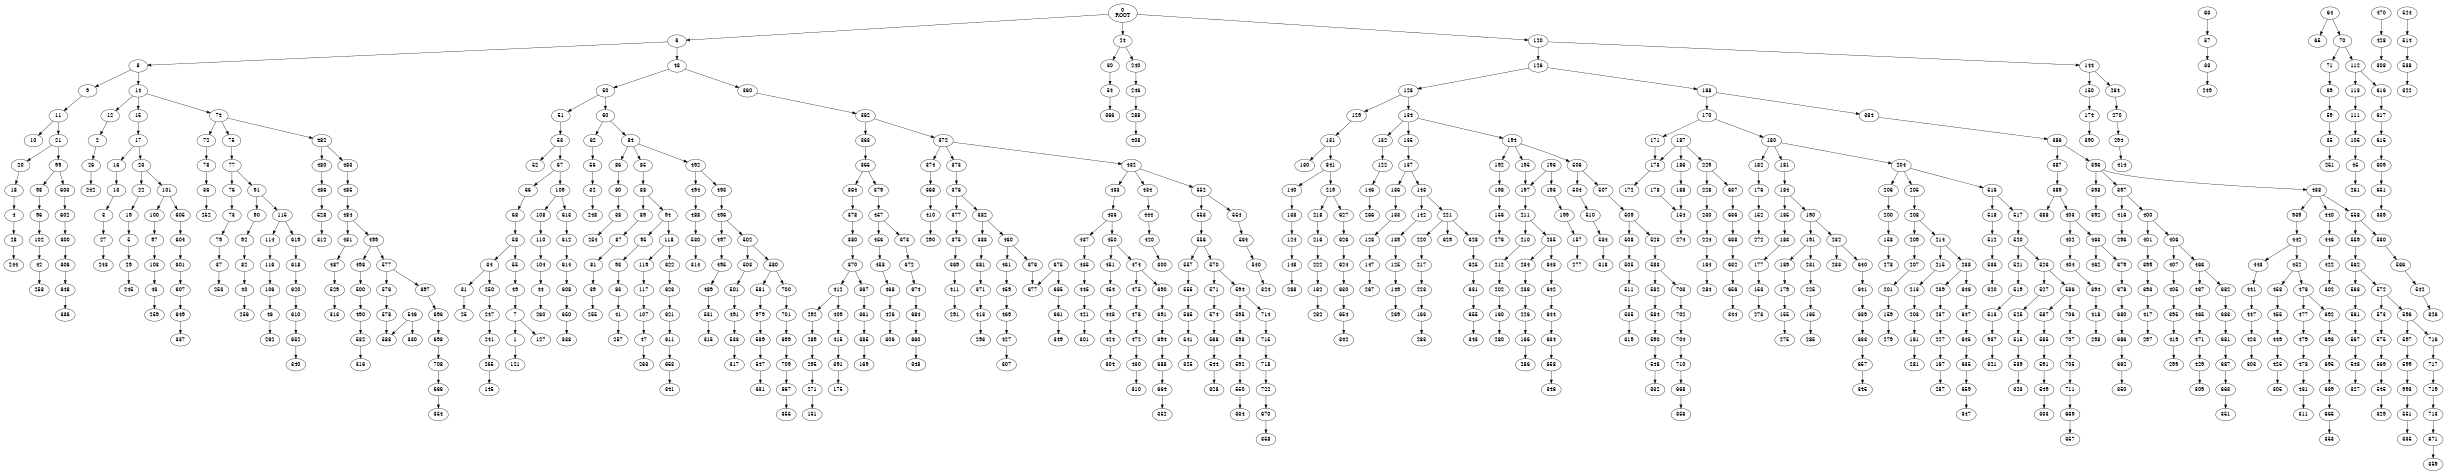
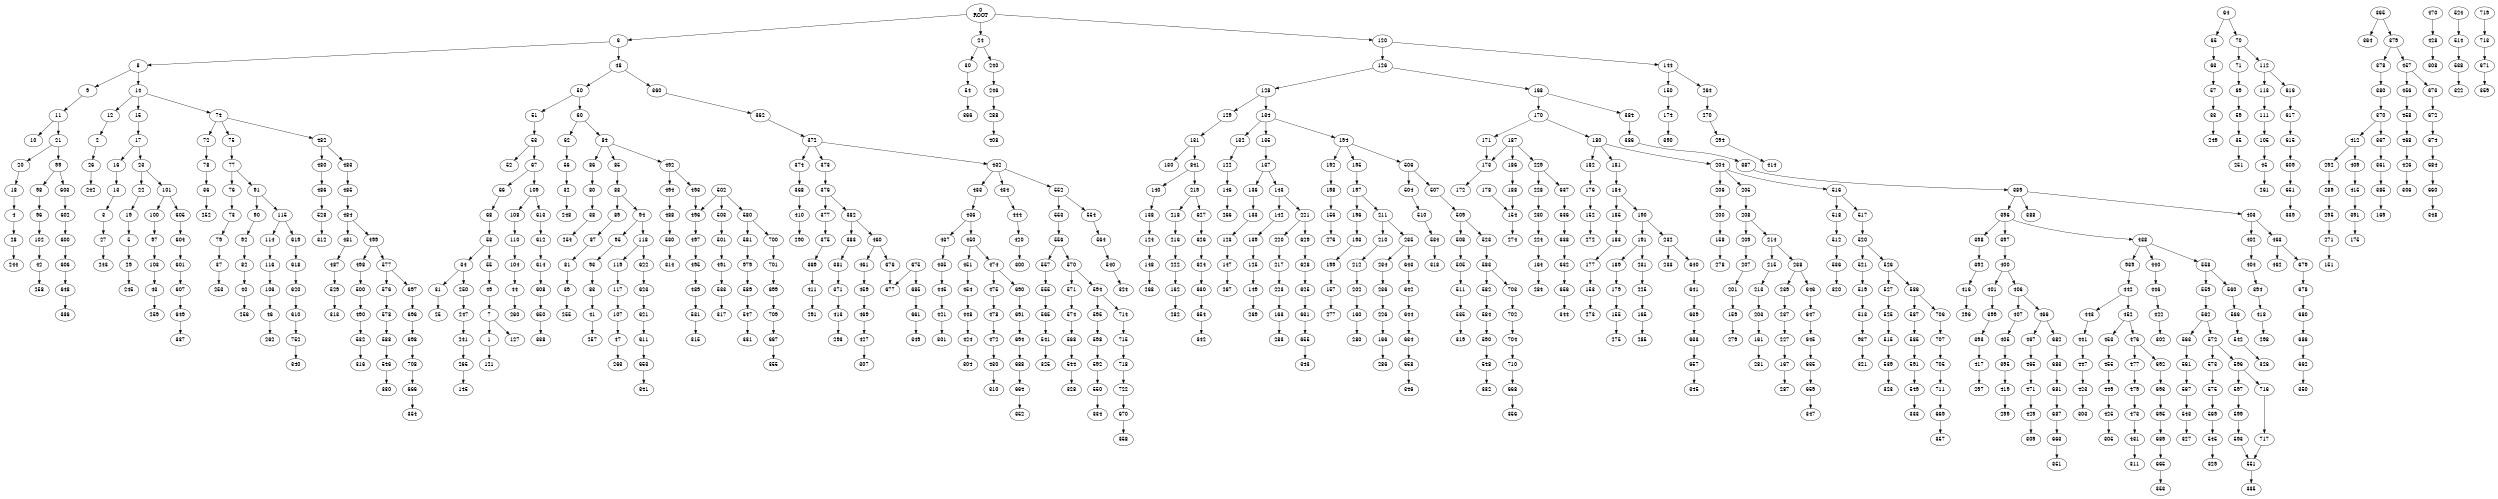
edge "65" -> "63": added
node "363": removed
edge "386" -> "396": now "389" -> "396"
edge "196" -> "197": reversed
edge "364" -> "378": now "379" -> "378"
edge "397" -> "416": now "392" -> "416"
edge "496" -> "502": reversed
edge "221" -> "628": now "629" -> "628"
edge "546" -> "588": reversed
node "652": label "652" -> "752"
edge "717" -> "719": now "717" -> "551"
node "993": label "993" -> "593"
